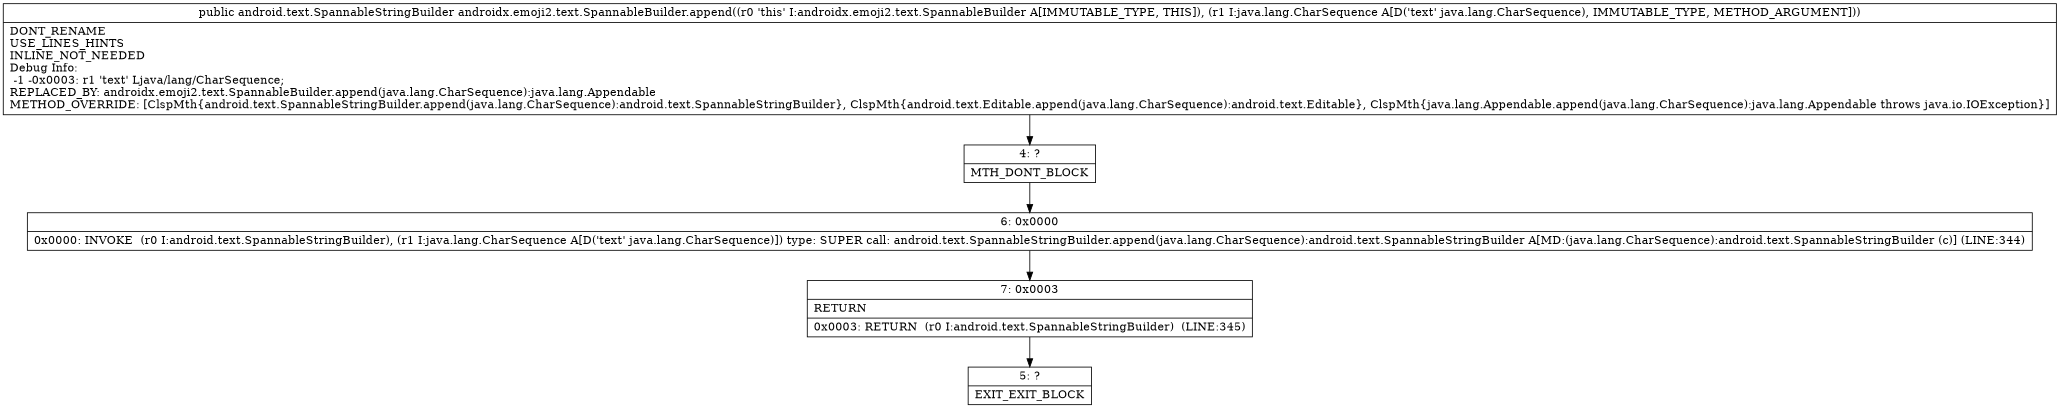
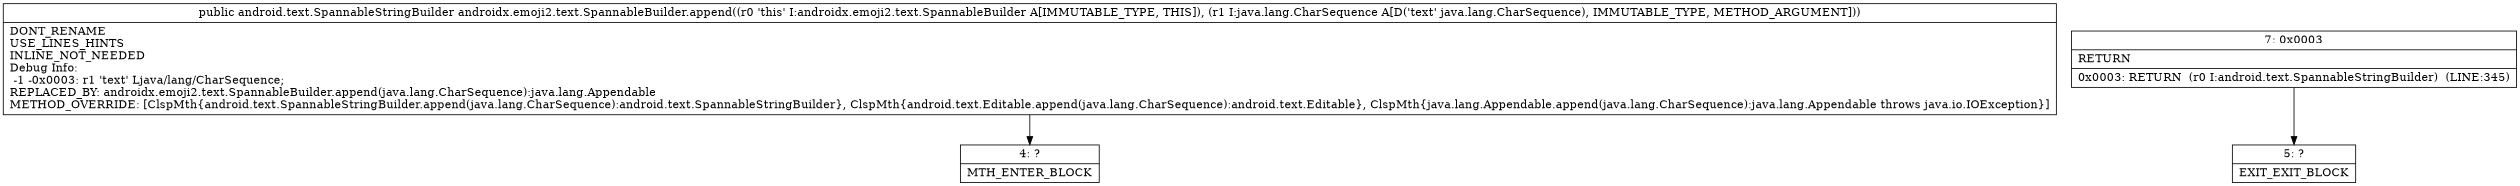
node "4: ?": text "MTH_DONT_BLOCK" -> "MTH_ENTER_BLOCK"
node "6: 0x0000": removed
